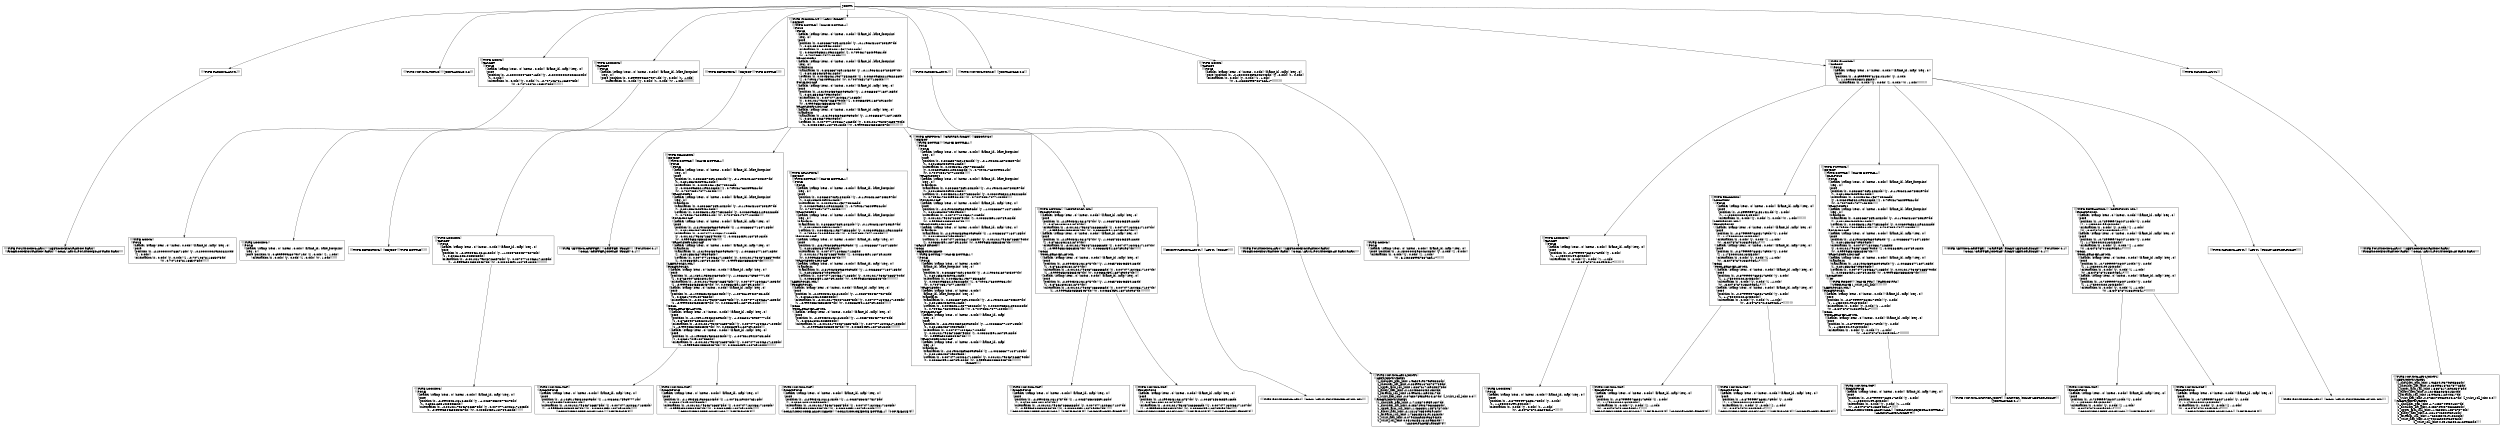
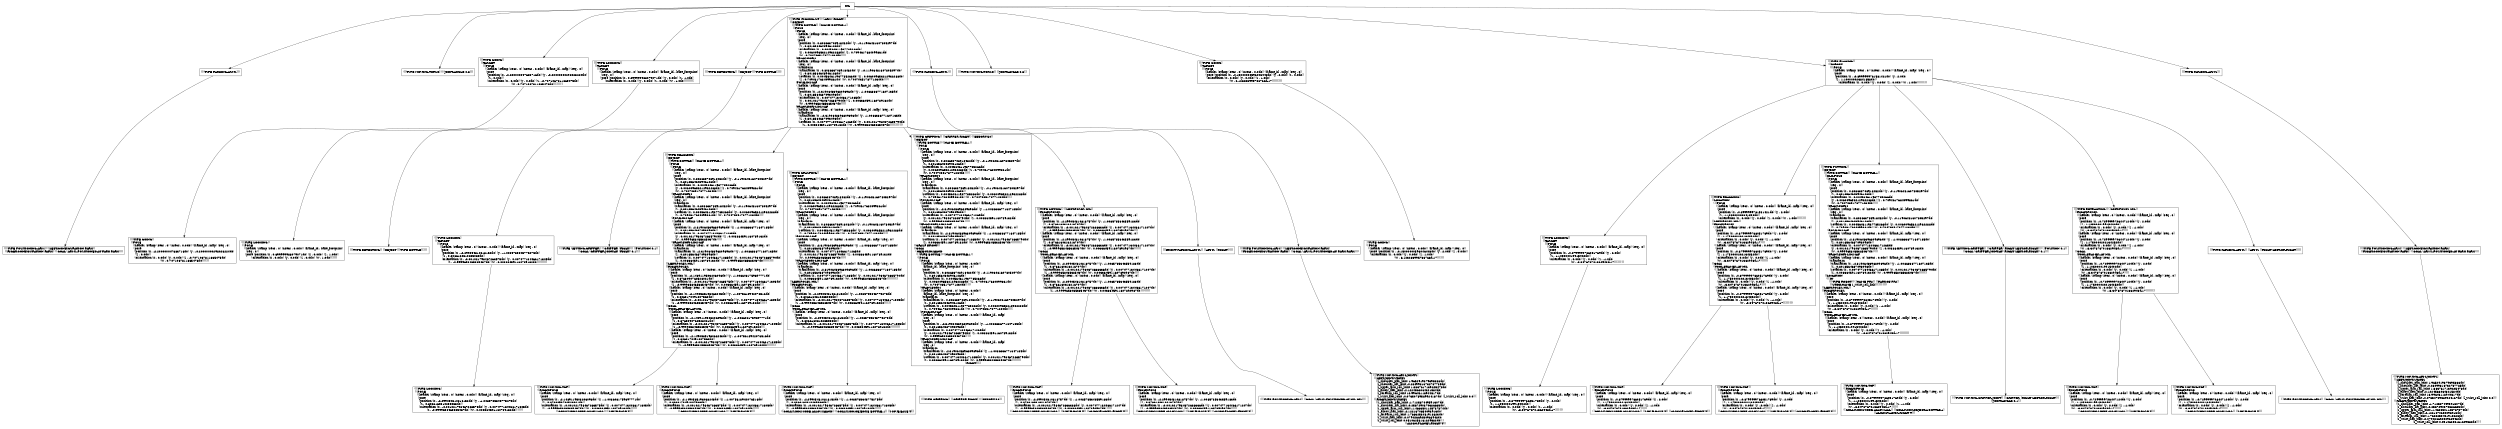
node "JOINTS": label "JOINTS" -> "NIL"
node "(((TYPE GRIPPING)) ((GRIPPER RIGHT)) ((EFFORT 50)))": added
